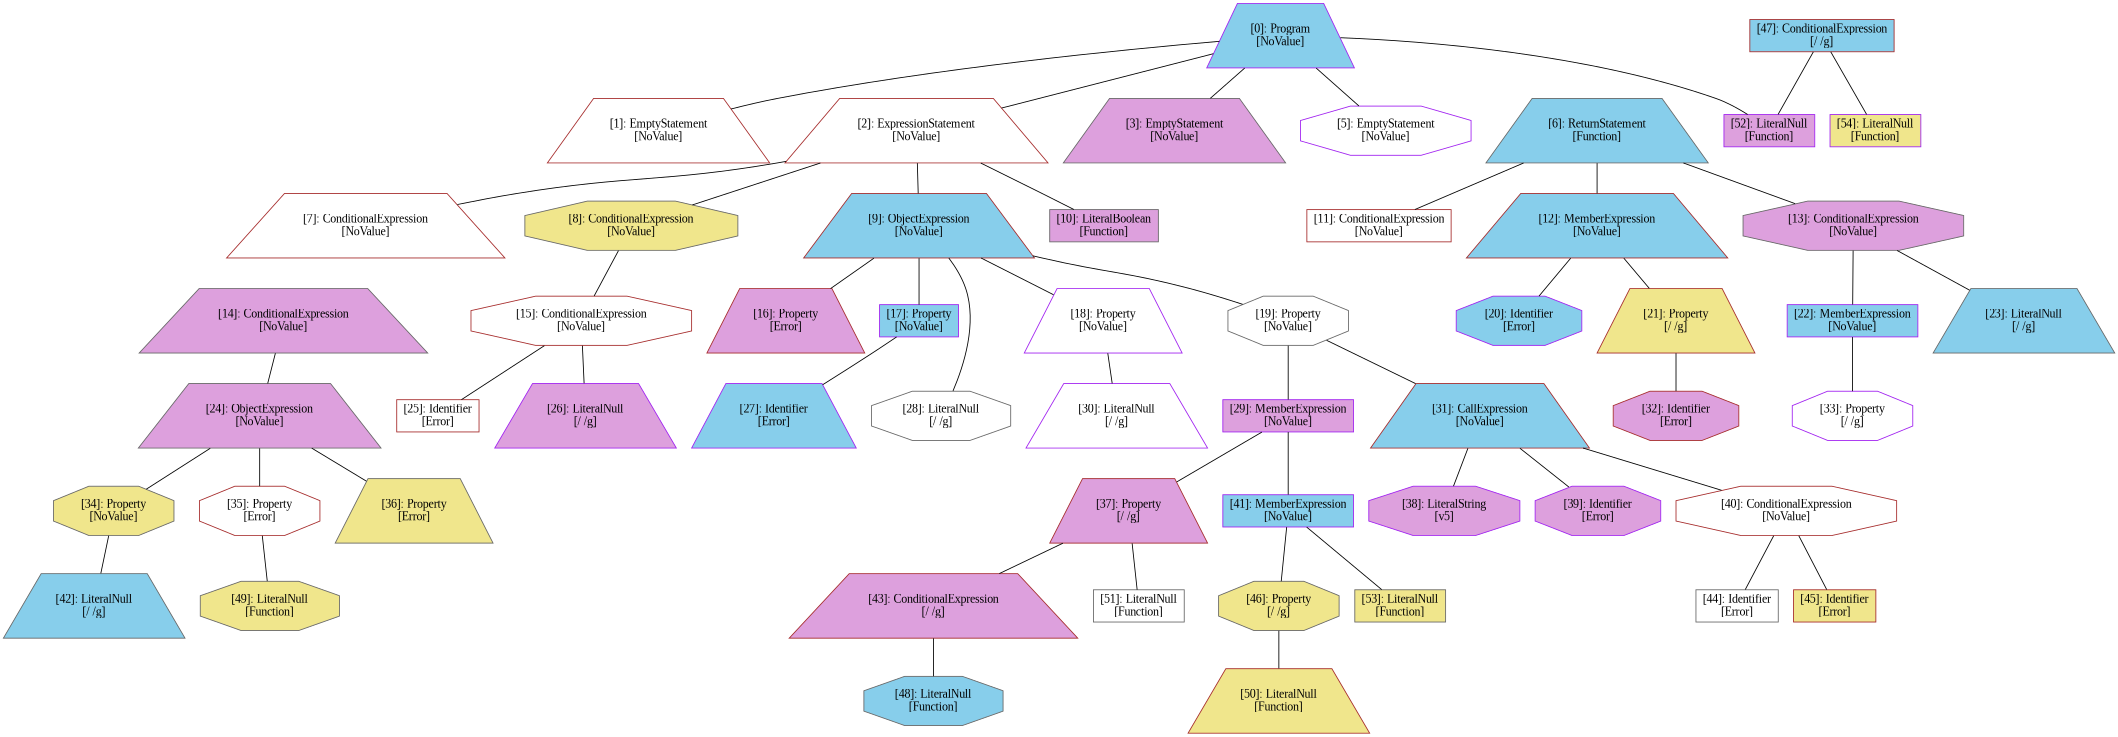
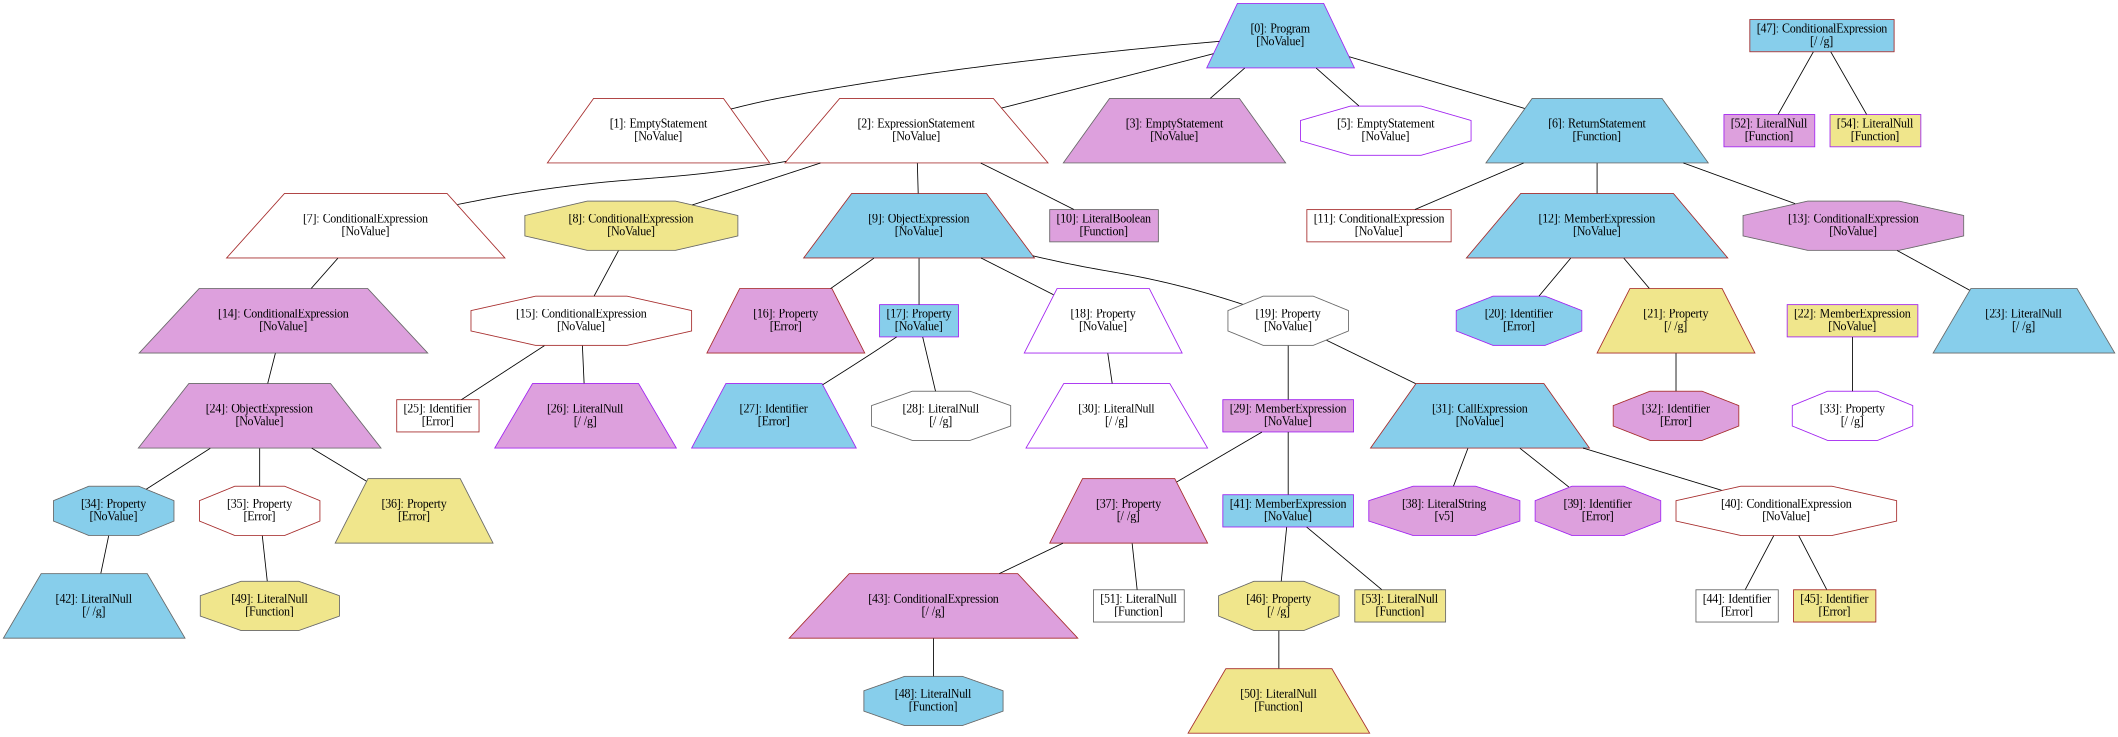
edge "[0]: Program [NoValue]" -- "[52]: LiteralNull [Function]": now "[0]: Program [NoValue]" -- "[6]: ReturnStatement [Function]"
edge "[7]: ConditionalExpression [NoValue]" -- "[14]: ConditionalExpression [NoValue]": added
edge "[13]: ConditionalExpression [NoValue]" -- "[22]: MemberExpression [NoValue]": removed
node "[22]: MemberExpression [NoValue]": fillcolor skyblue -> khaki
edge "[9]: ObjectExpression [NoValue]" -- "[28]: LiteralNull [/ /g]": now "[17]: Property [NoValue]" -- "[28]: LiteralNull [/ /g]"
node "[34]: Property [NoValue]": fillcolor khaki -> skyblue
